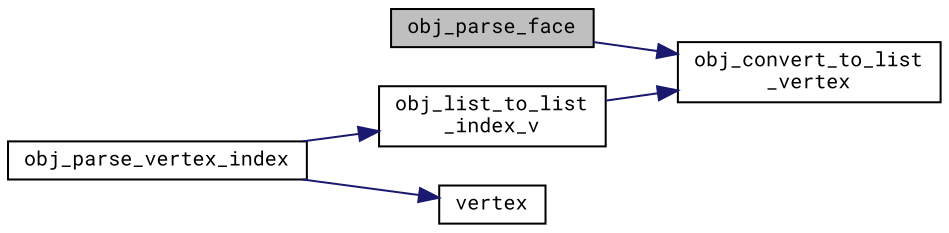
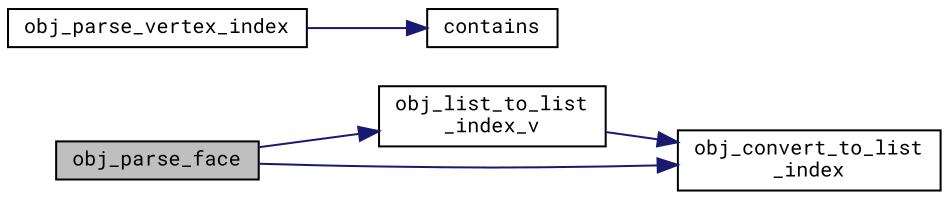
node "obj_convert_to_list _vertex": label "obj_convert_to_list _vertex" -> "obj_convert_to_list _index"
edge "obj_parse_vertex_index" -> "obj_list_to_list _index_v": now "obj_parse_face" -> "obj_list_to_list _index_v"
node "vertex": label "vertex" -> "contains"
